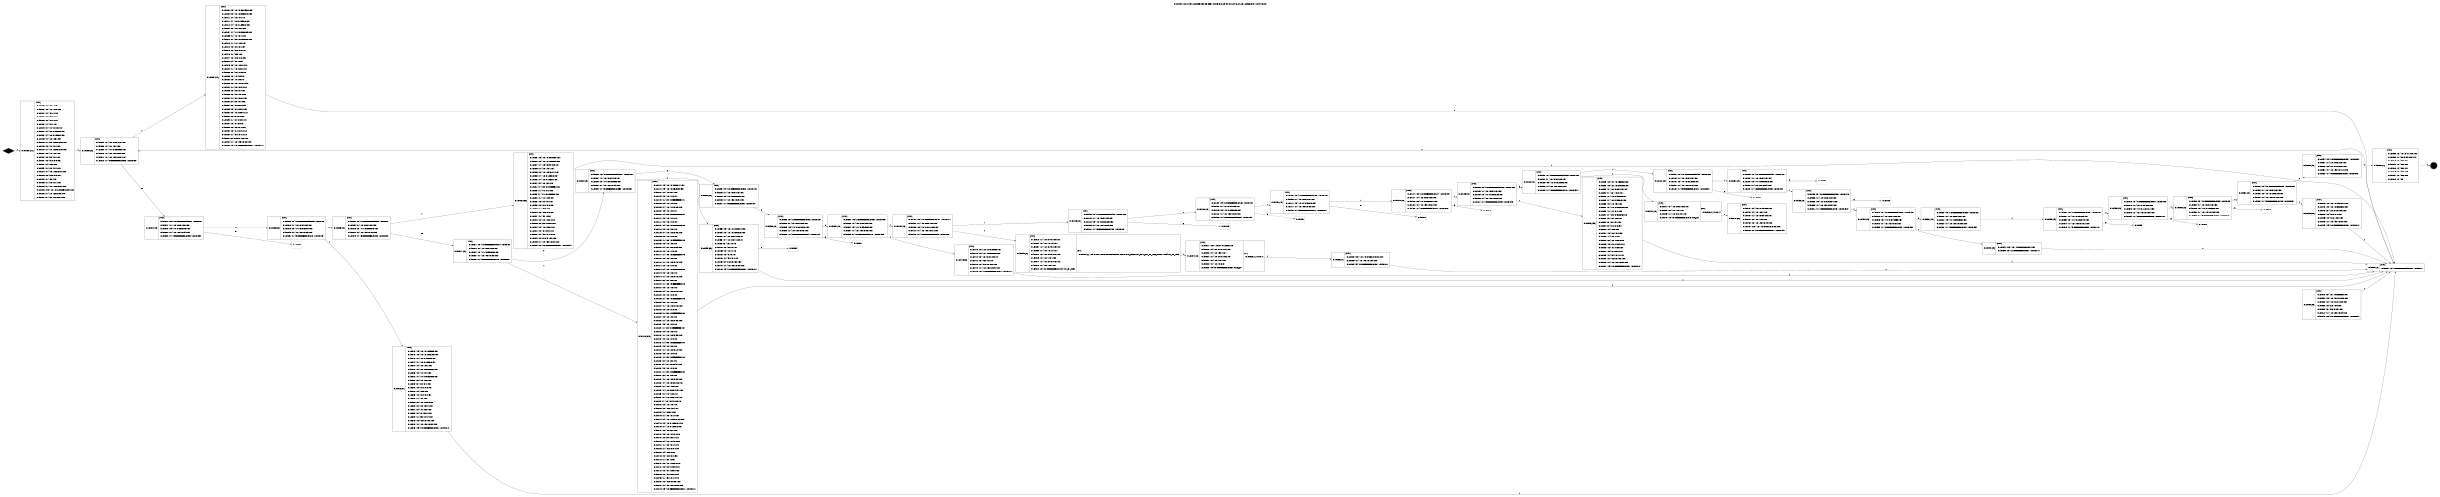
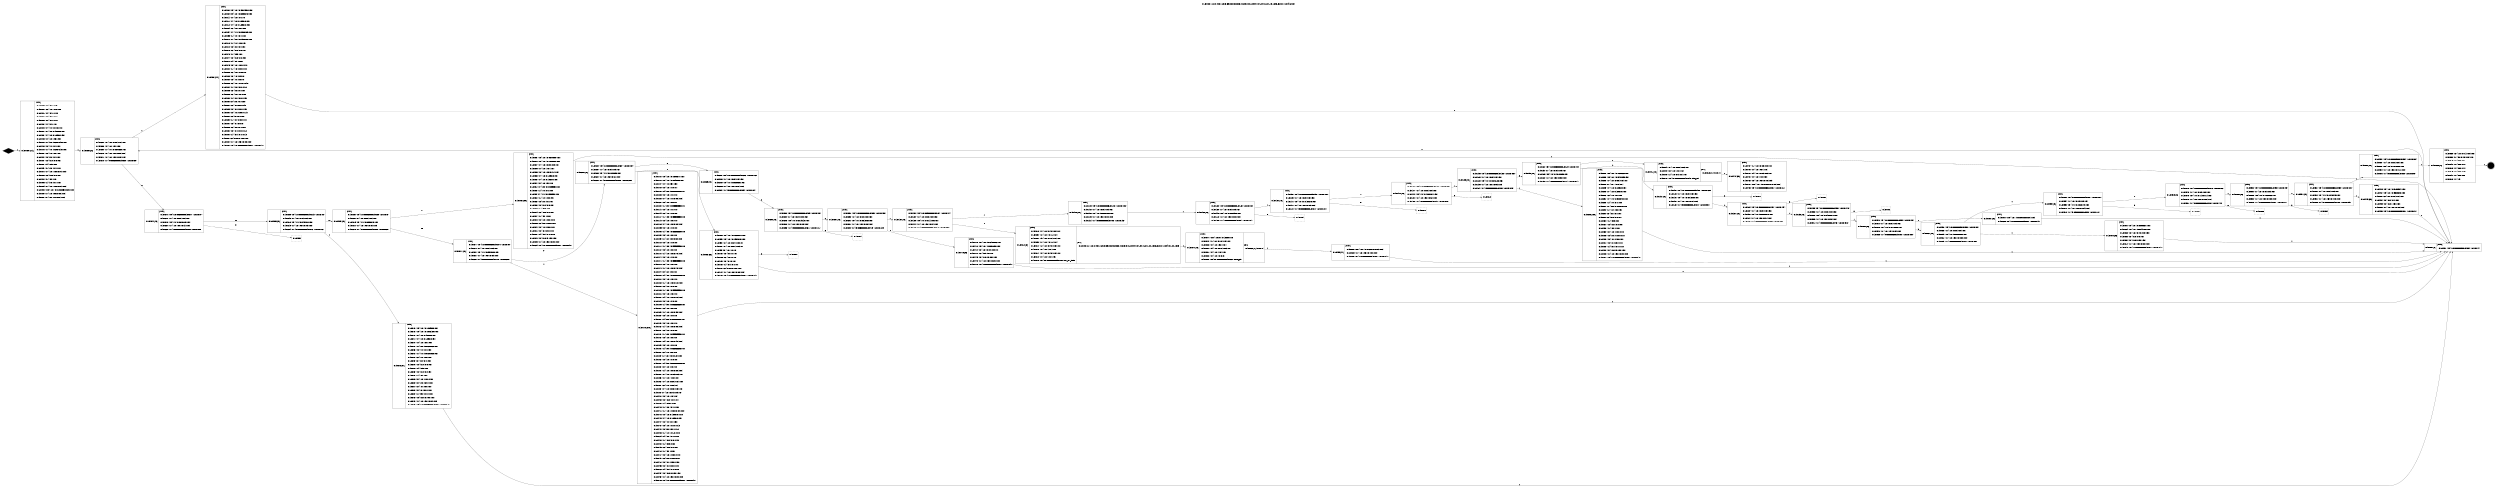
node "0x402783": removed
edge "0x402536 [28]" -> "0x40282f [30]": added, label "1"
